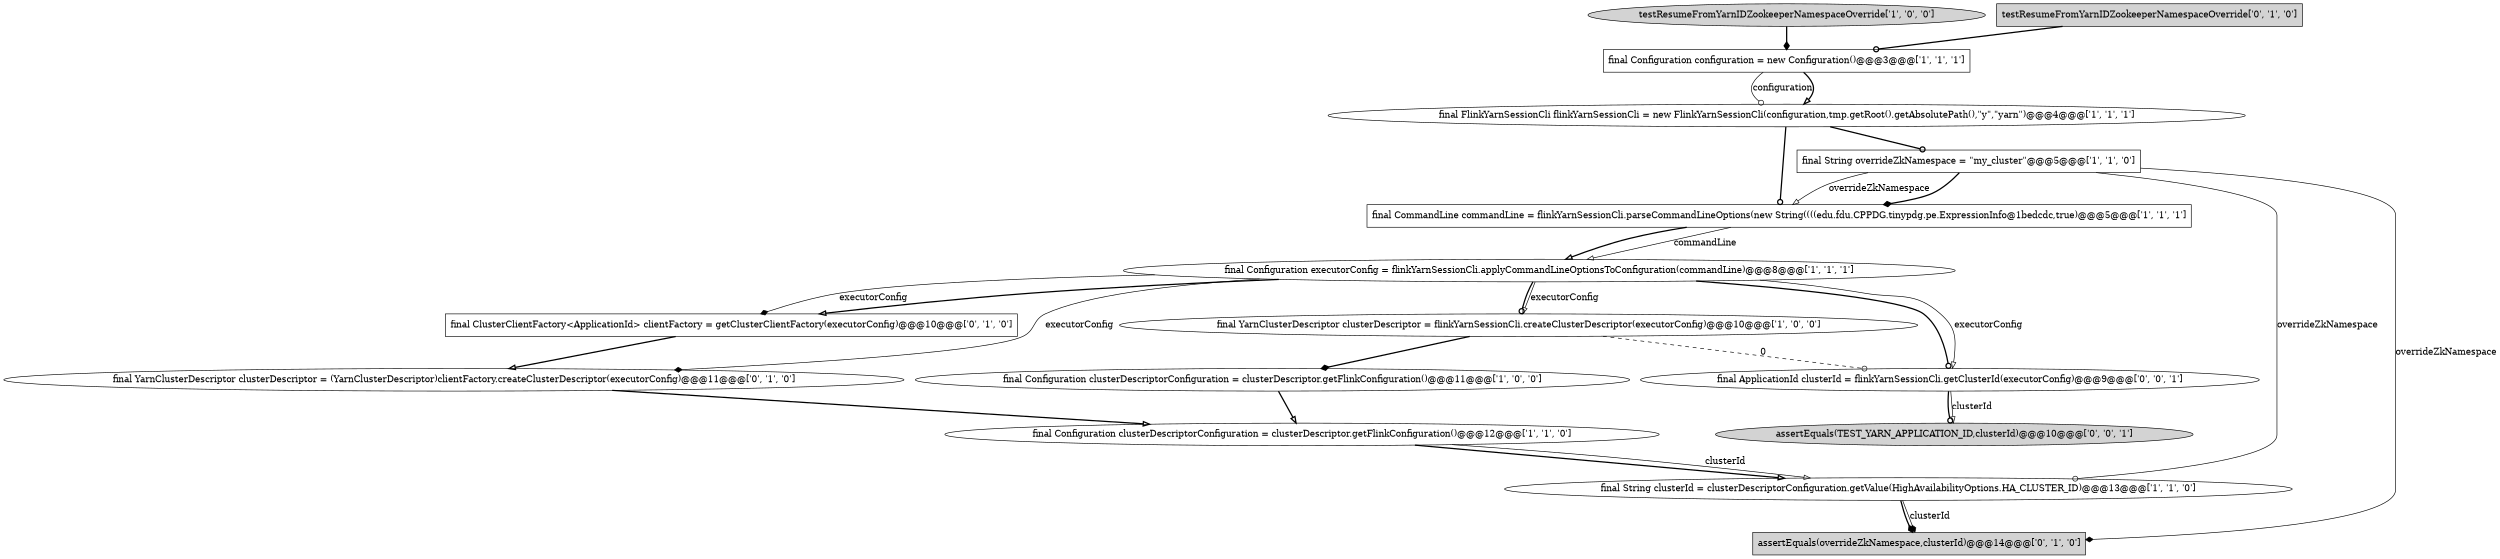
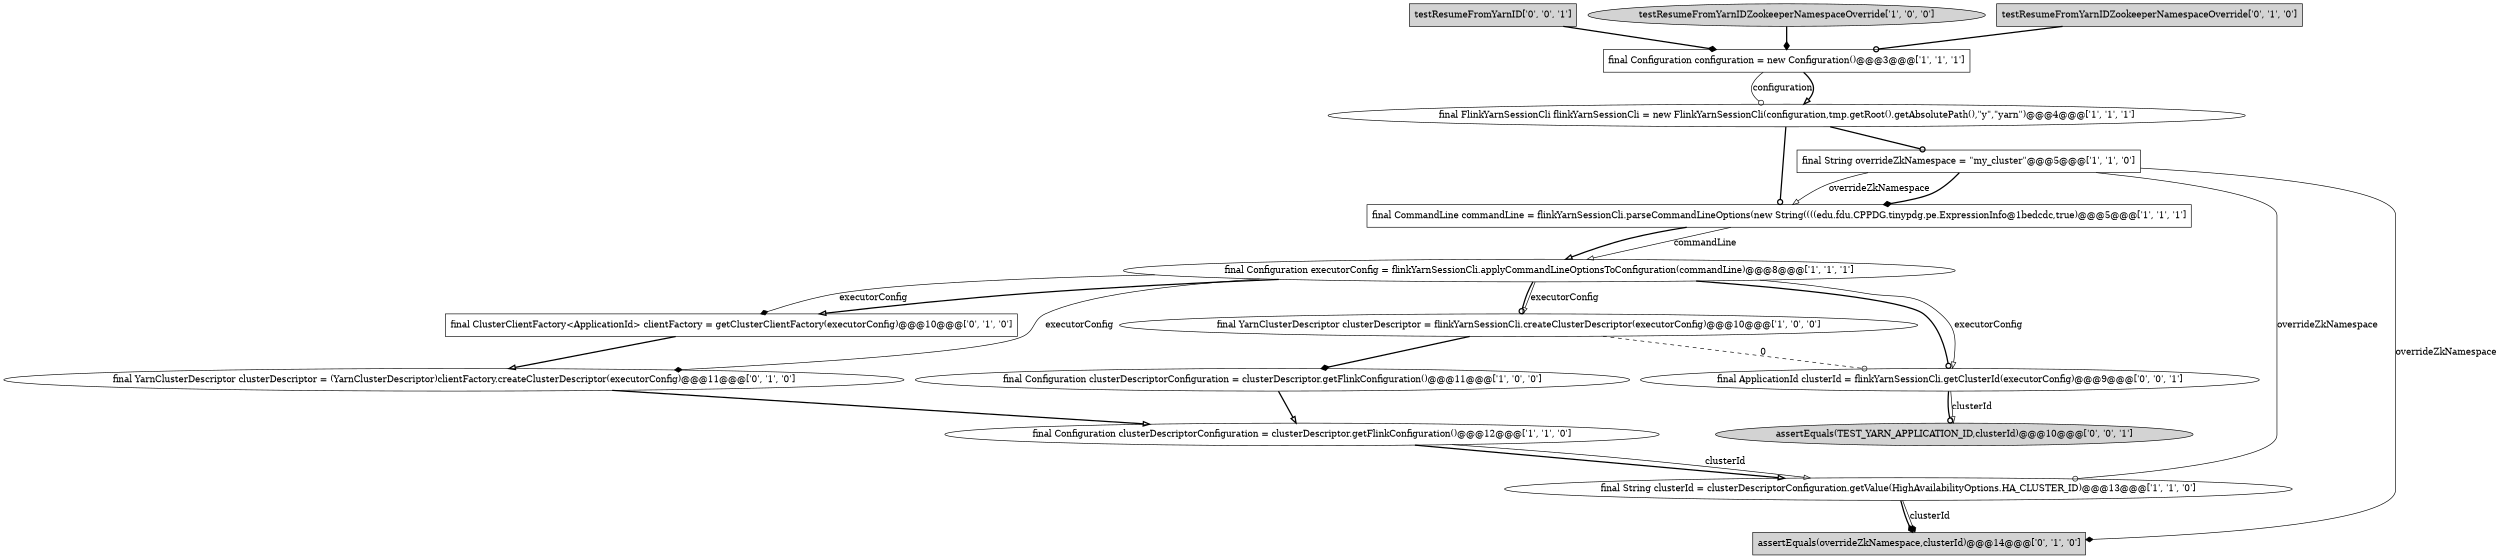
node "testResumeFromYarnID['0', '0', '1']": added
